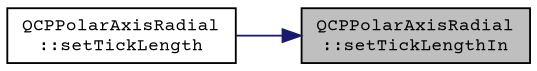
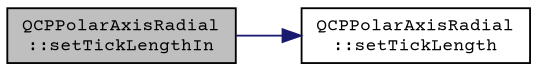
edge "QCPPolarAxisRadial ::setTickLength" -> "QCPPolarAxisRadial ::setTickLengthIn": reversed
